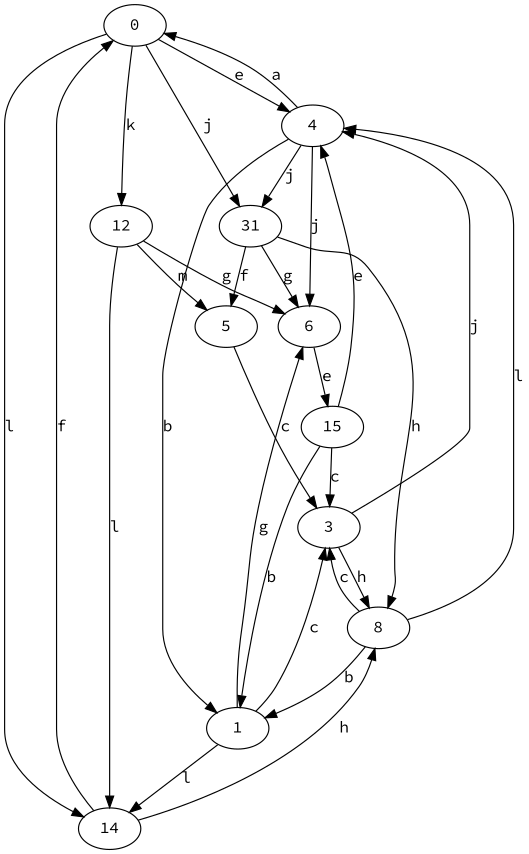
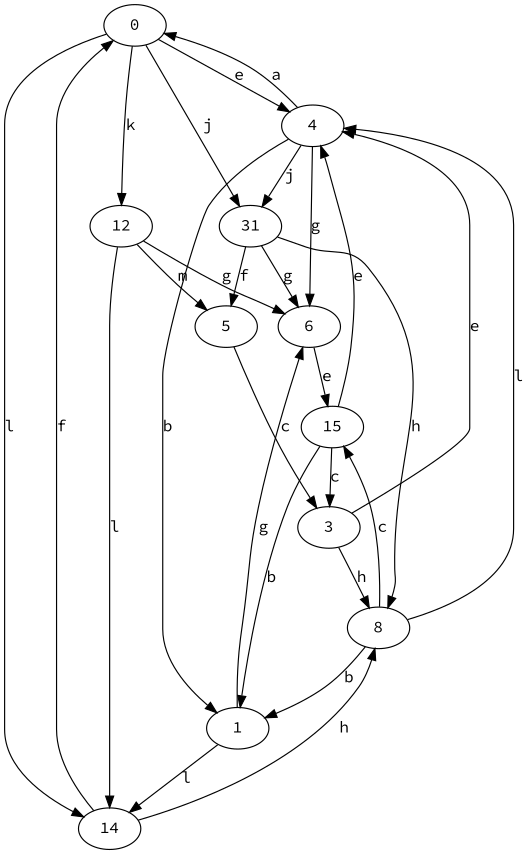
edge "4" -> "6": label "j" -> "g"
edge "3" -> "4": label "j" -> "e"
edge "8" -> "3": now "8" -> "15"
edge "1" -> "3": removed, label "c"
